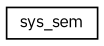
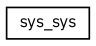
node "sys_sem": label "sys_sem" -> "sys_sys"
